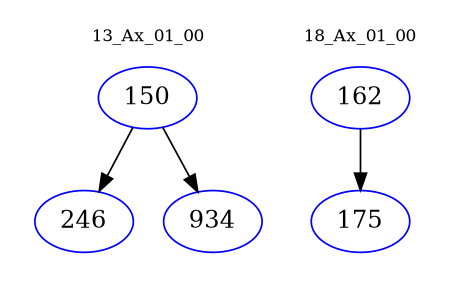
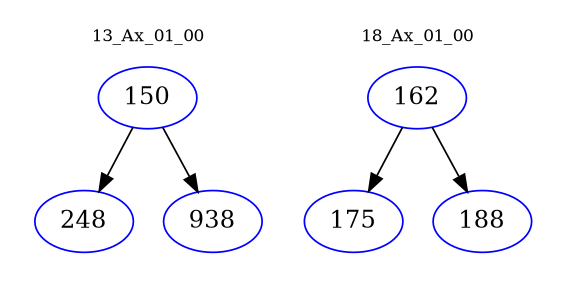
node "246": label "246" -> "248"
node "934": label "934" -> "938"
node "188": added
